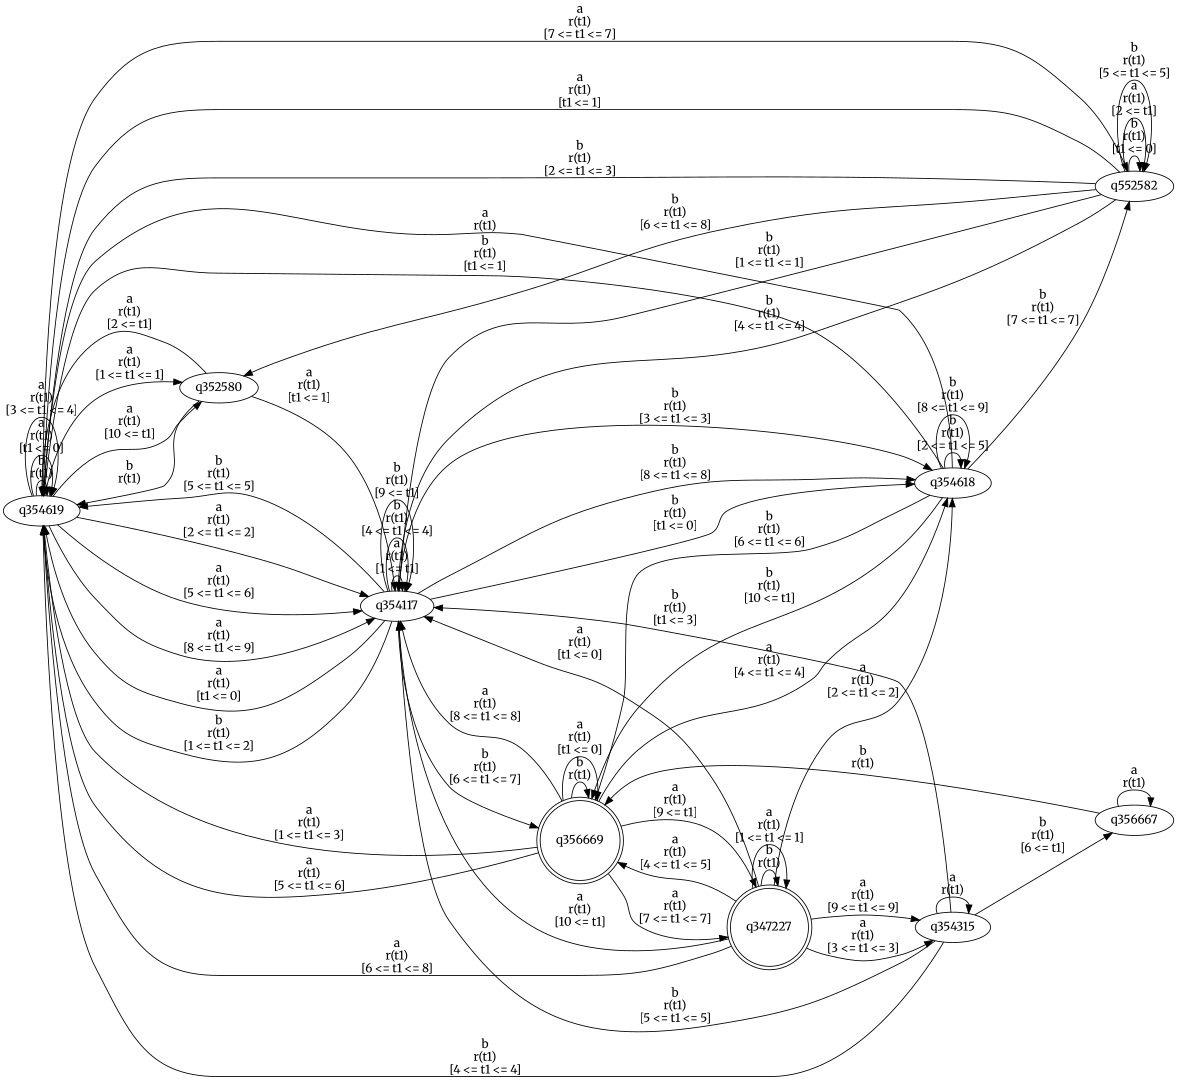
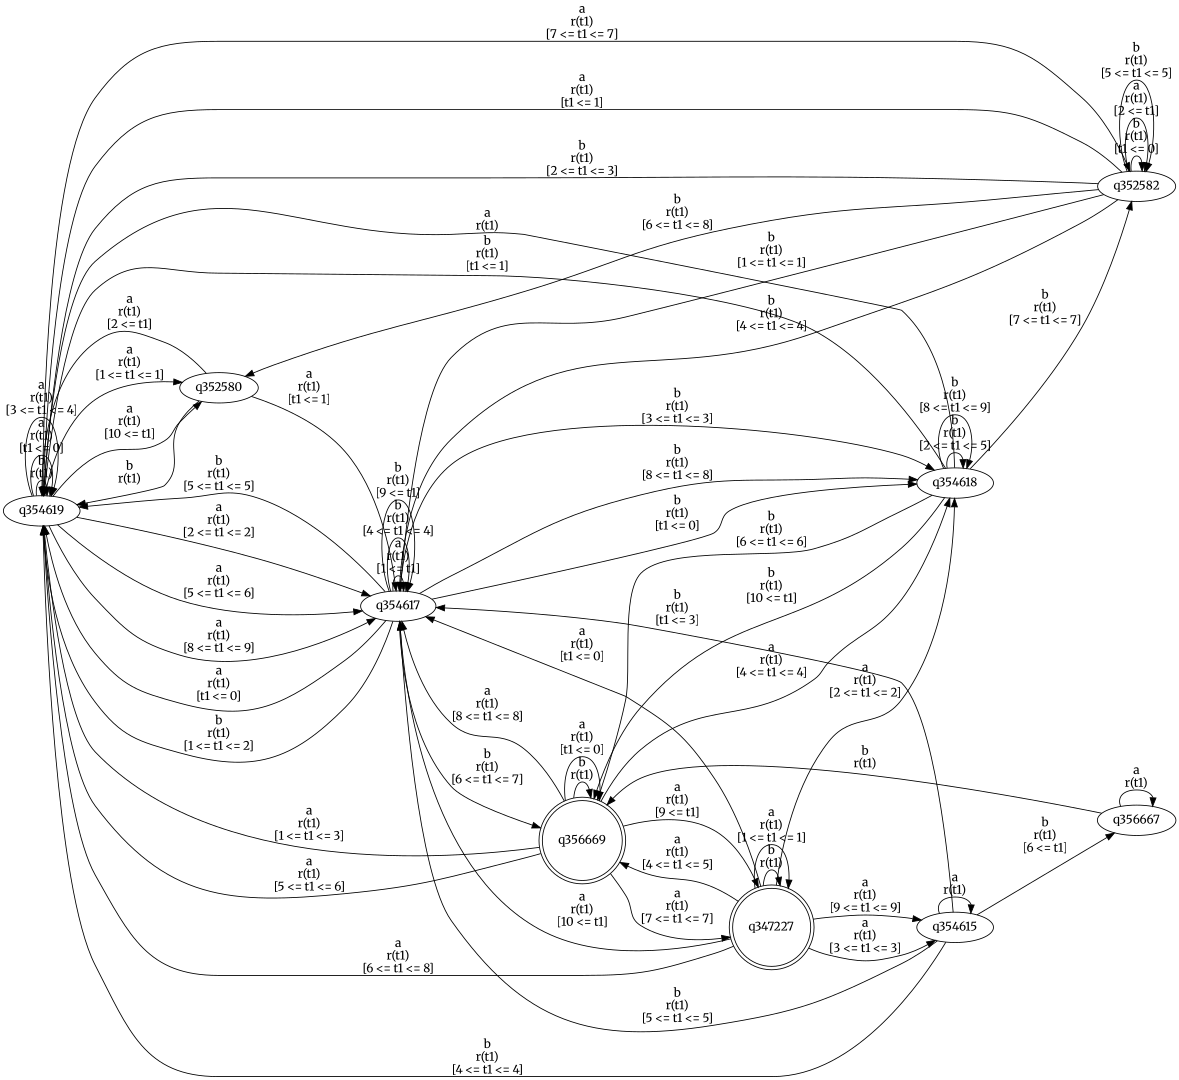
node "q552582": label "q552582" -> "q352582"
node "q354117": label "q354117" -> "q354617"
node "q354315": label "q354315" -> "q354615"
